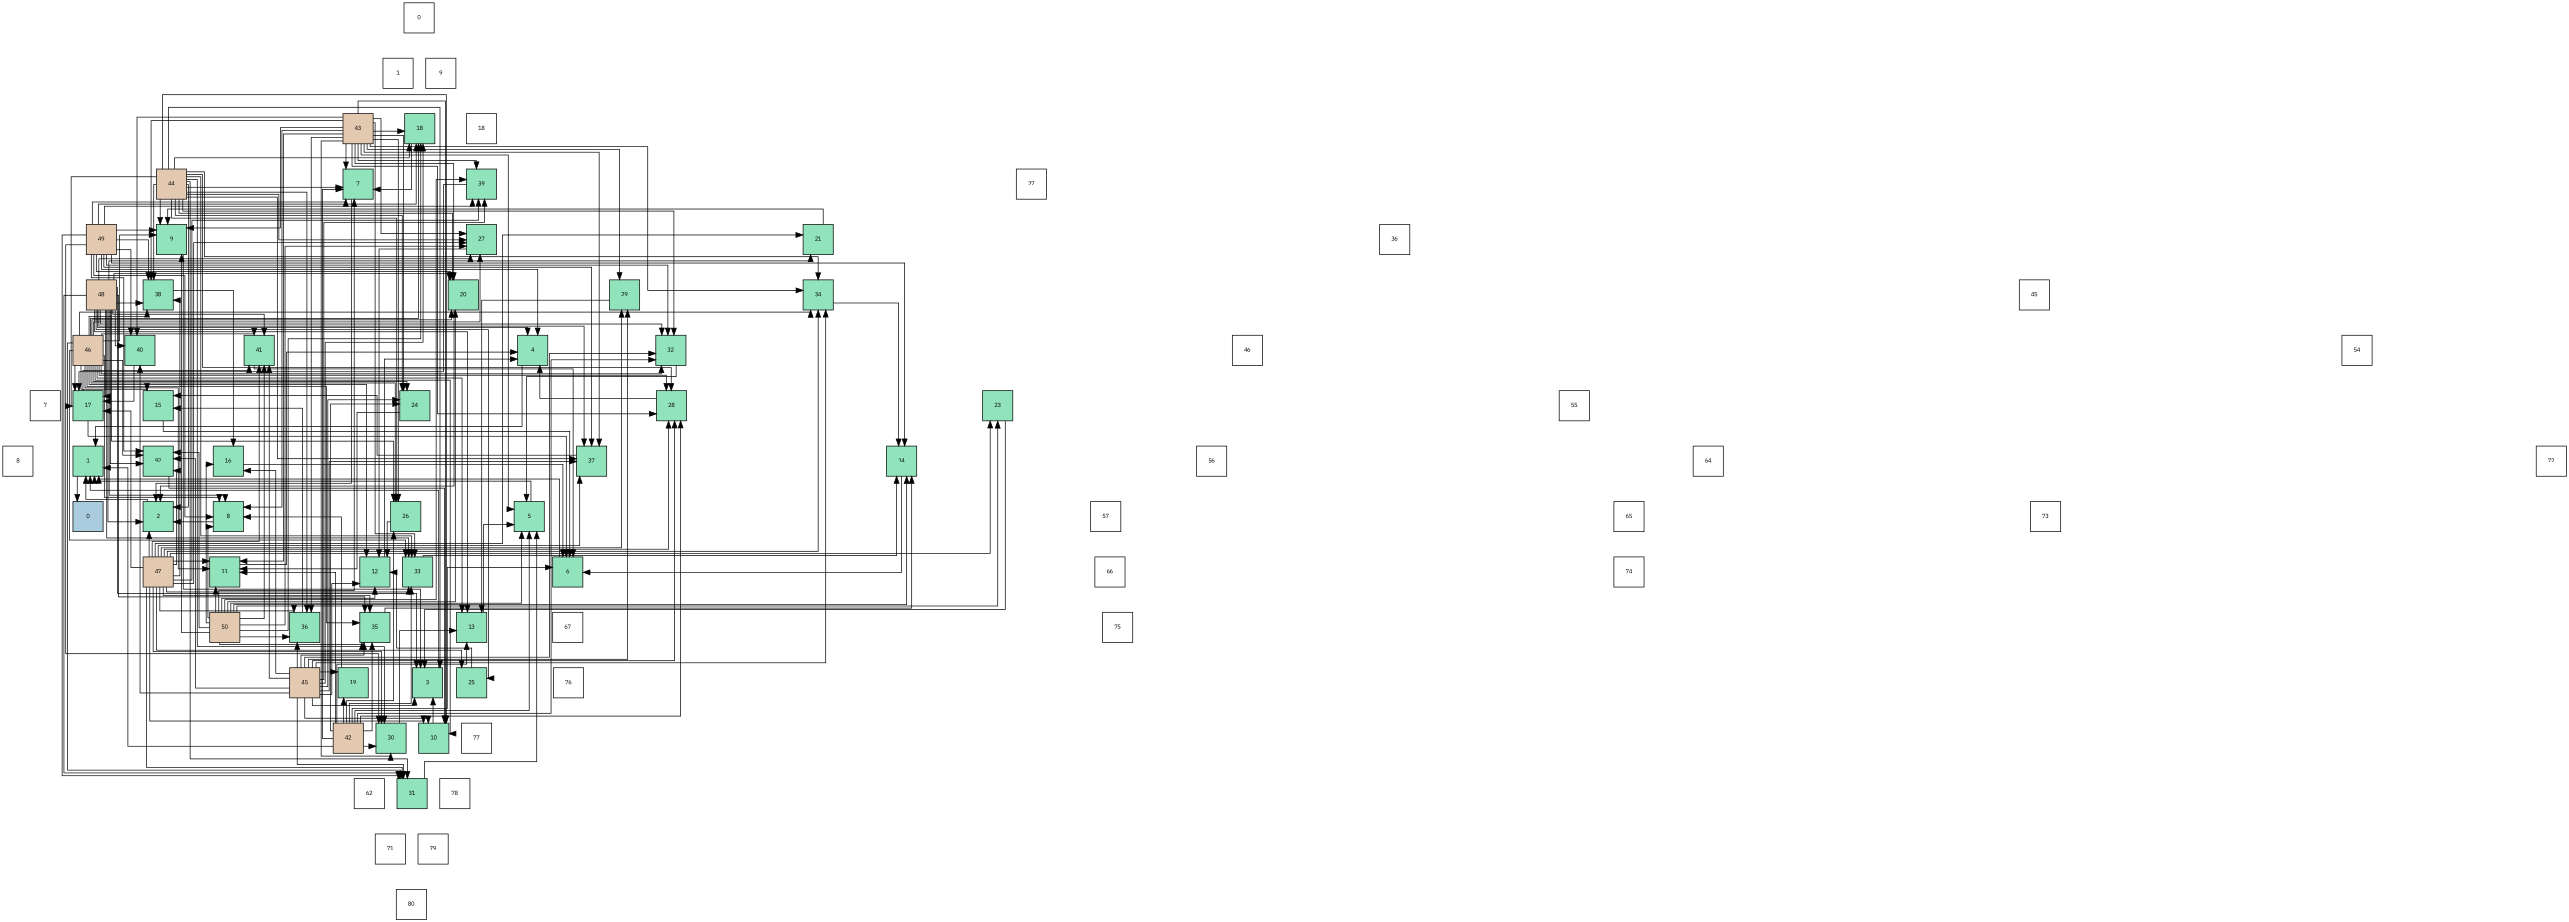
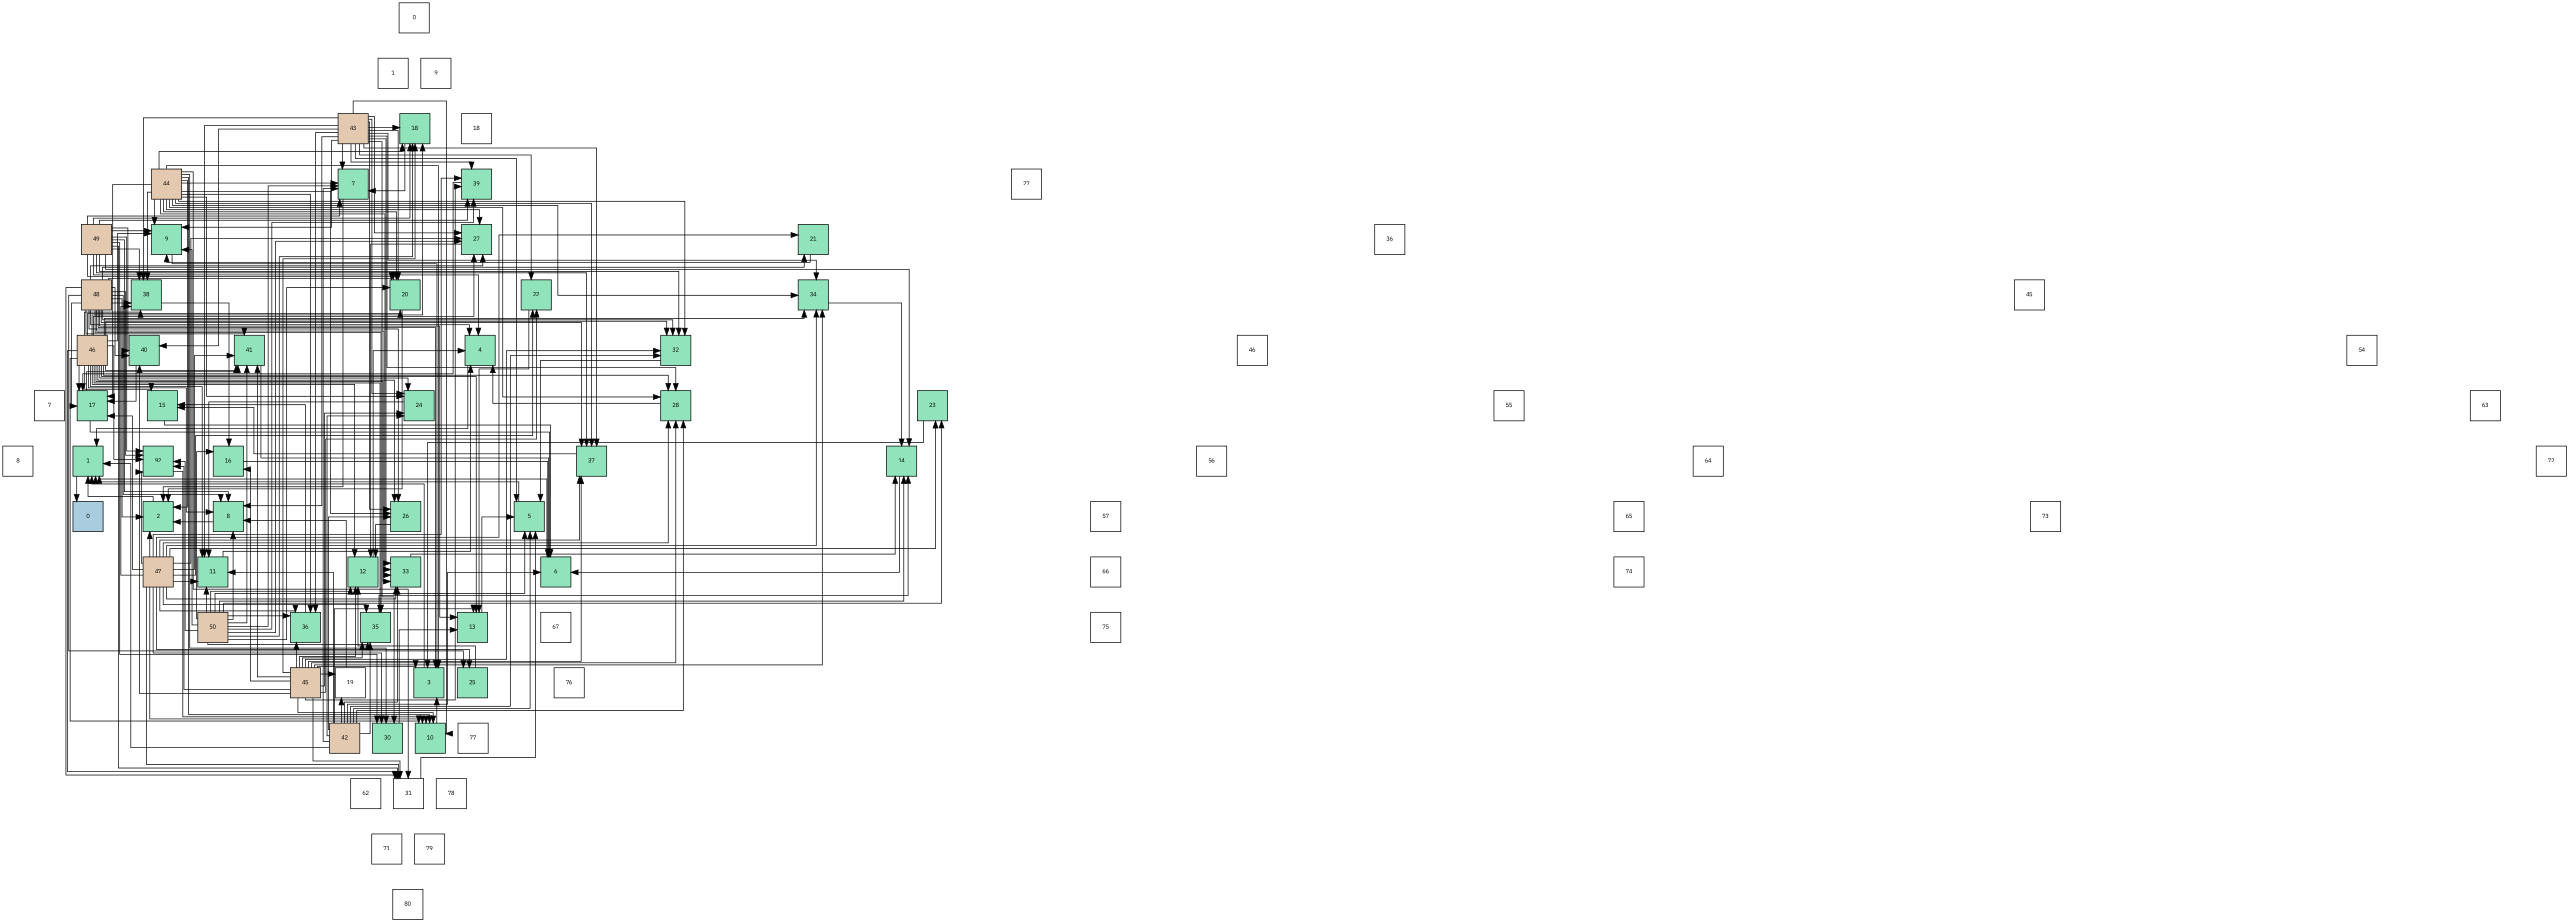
node "29": label "29" -> "22"
node "63": added
node "19": fillcolor #91e3bb -> #ffffff
edge "42" -> "30": removed
node "31": fillcolor #91e3bb -> #ffffff
